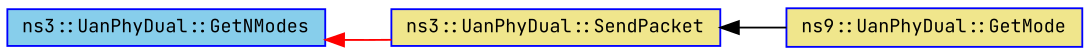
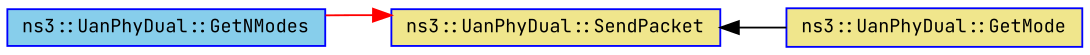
node "ns9::UanPhyDual::GetMode": label "ns9::UanPhyDual::GetMode" -> "ns3::UanPhyDual::GetMode"
edge "ns3::UanPhyDual::SendPacket" -> "ns3::UanPhyDual::GetNModes": reversed
